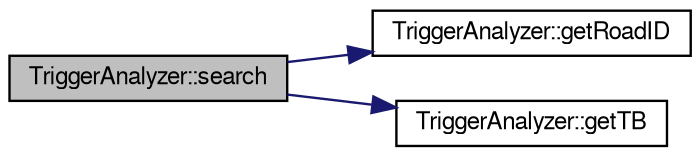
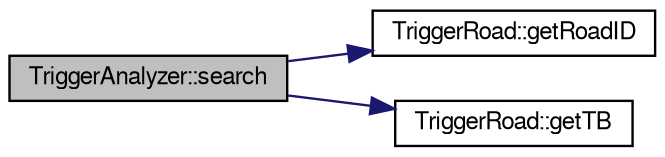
node "TriggerAnalyzer::getRoadID": label "TriggerAnalyzer::getRoadID" -> "TriggerRoad::getRoadID"
node "TriggerAnalyzer::getTB": label "TriggerAnalyzer::getTB" -> "TriggerRoad::getTB"
